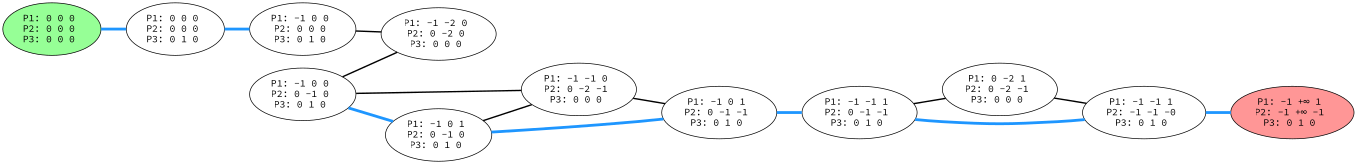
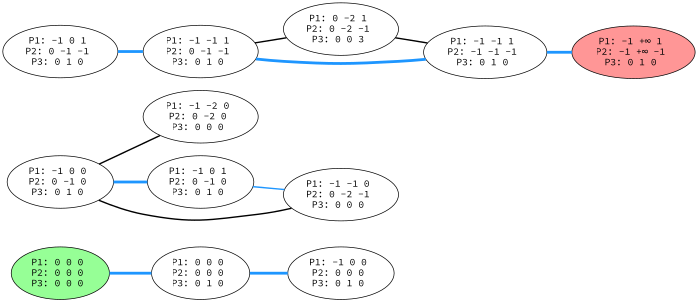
edge "P1: -1 0 0 P2: 0 0 0 P3: 0 1 0" -- "P1: -1 -2 0 P2: 0 -2 0 P3: 0 0 0": removed
node "P1: 0 -2 1 P2: 0 -2 -1 P3: 0 0 0": label "P1: 0 -2 1 P2: 0 -2 -1 P3: 0 0 0" -> "P1: 0 -2 1 P2: 0 -2 -1 P3: 0 0 3"
edge "P1: -1 -1 0 P2: 0 -2 -1 P3: 0 0 0" -- "P1: -1 0 1 P2: 0 -1 -1 P3: 0 1 0": removed
edge "P1: -1 -1 0 P2: 0 -2 -1 P3: 0 0 0" -- "P1: -1 0 1 P2: 0 -1 0 P3: 0 1 0": color black -> #1e96ff
node "P1: -1 -1 1 P2: -1 -1 -0 P3: 0 1 0": label "P1: -1 -1 1 P2: -1 -1 -0 P3: 0 1 0" -> "P1: -1 -1 1 P2: -1 -1 -1 P3: 0 1 0"
edge "P1: -1 0 1 P2: 0 -1 -1 P3: 0 1 0" -- "P1: -1 0 1 P2: 0 -1 0 P3: 0 1 0": removed
